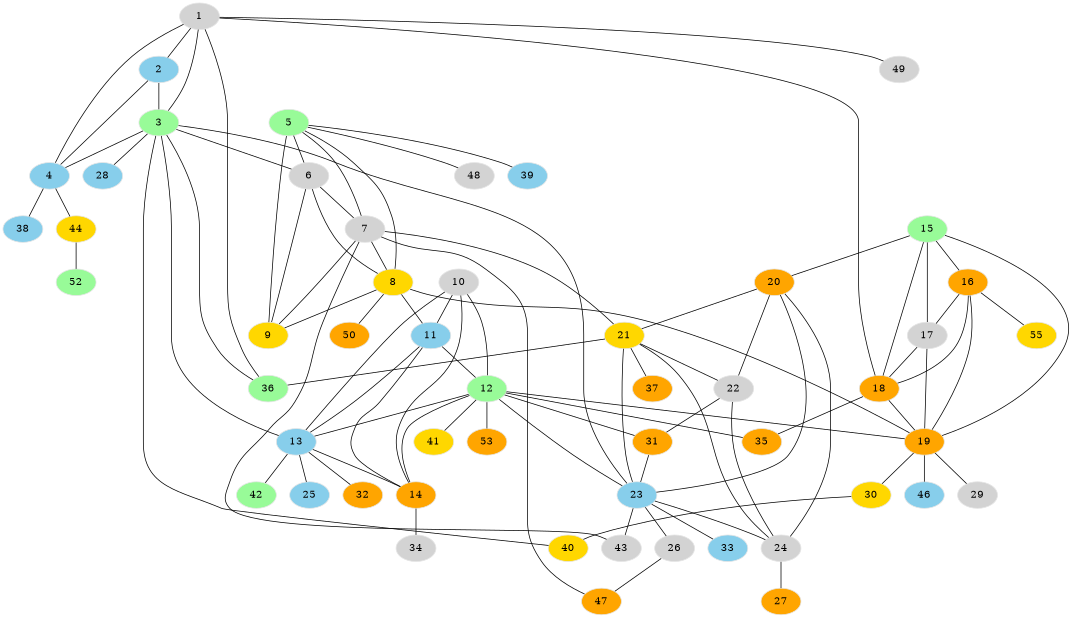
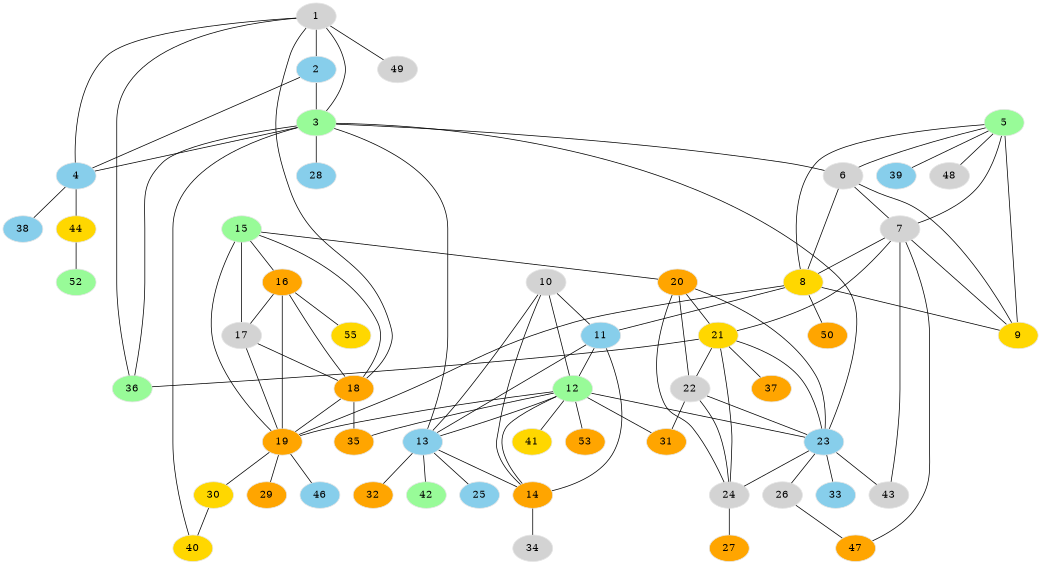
edge "31" -- "23": now "22" -- "23"
node "29": fillcolor lightgrey -> orange
